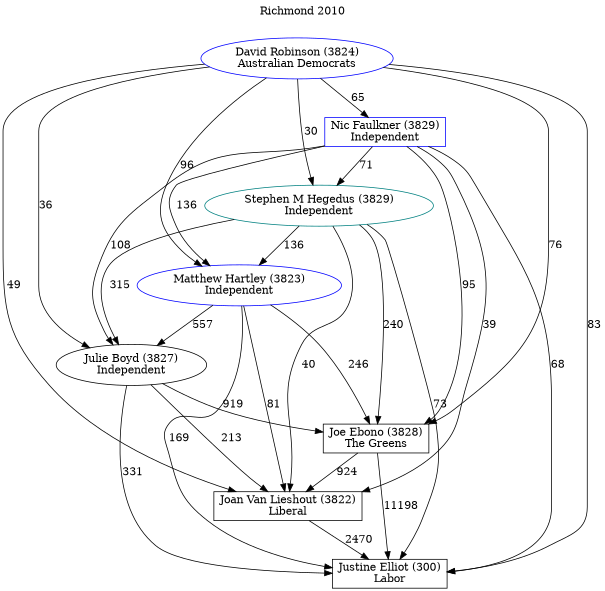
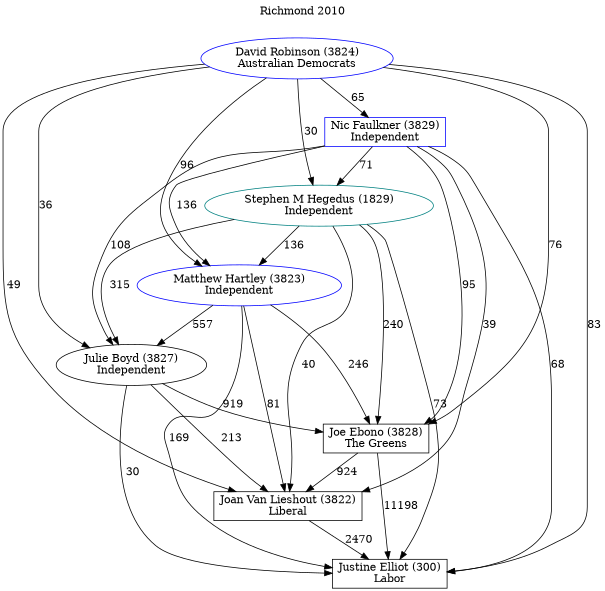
node "Stephen M Hegedus (3829) Independent": label "Stephen M Hegedus (3829) Independent" -> "Stephen M Hegedus (1829) Independent"
edge "Julie Boyd (3827) Independent" -> "Justine Elliot (300) Labor": label "331" -> "30"
